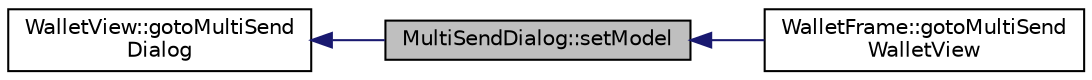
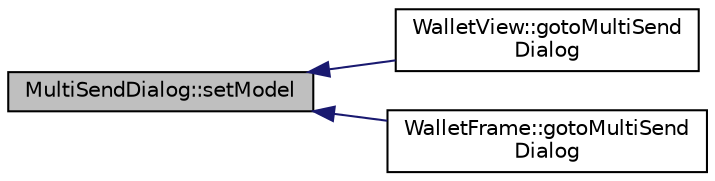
edge "MultiSendDialog::setModel" -> "WalletView::gotoMultiSend Dialog": reversed
node "WalletFrame::gotoMultiSend WalletView": label "WalletFrame::gotoMultiSend WalletView" -> "WalletFrame::gotoMultiSend Dialog"
